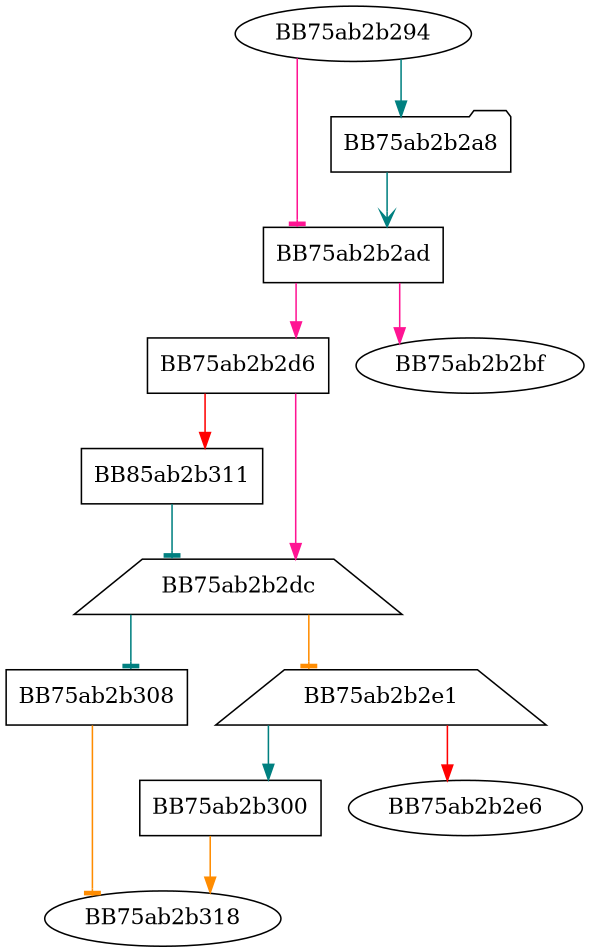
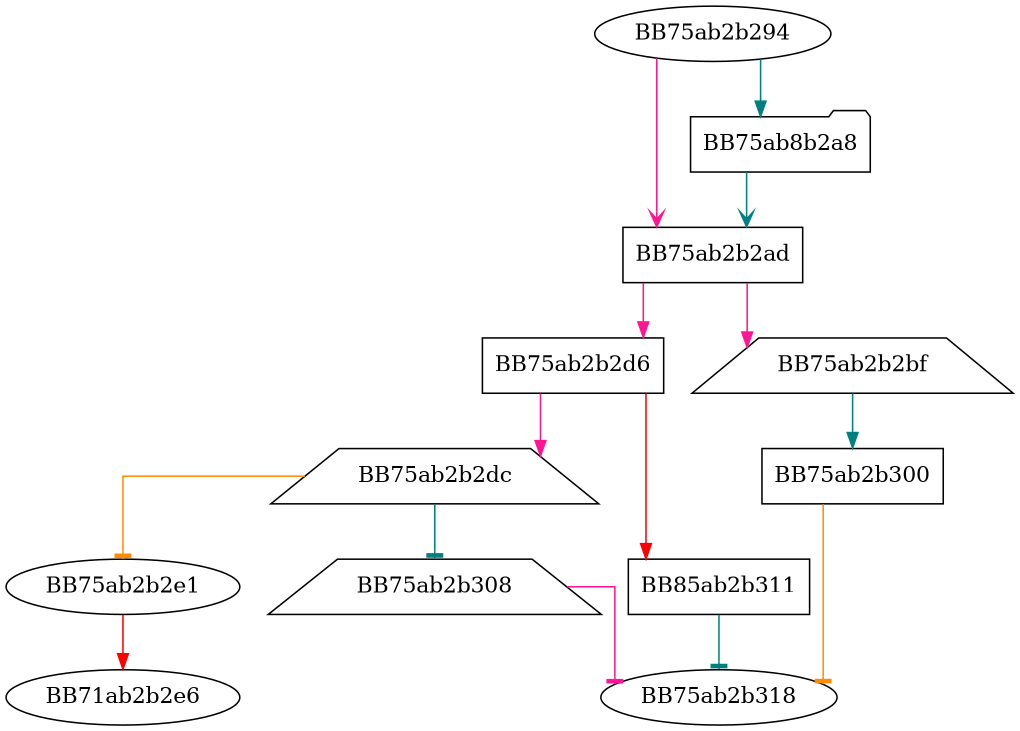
edge "BB75ab2b294" -> "BB75ab2b2ad": arrowhead tee -> vee
node "BB75ab2b2a8": label "BB75ab2b2a8" -> "BB75ab8b2a8"
node "BB75ab2b2bf": shape ellipse -> trapezium
edge "BB85ab2b311" -> "BB75ab2b2dc": now "BB85ab2b311" -> "BB75ab2b318"
node "BB75ab2b308": shape box -> trapezium
node "BB75ab2b2e1": shape trapezium -> ellipse
edge "BB75ab2b2e1" -> "BB75ab2b300": now "BB75ab2b2bf" -> "BB75ab2b300"
edge "BB75ab2b308" -> "BB75ab2b318": color darkorange -> deeppink
node "BB75ab2b2e6": label "BB75ab2b2e6" -> "BB71ab2b2e6"
edge "BB75ab2b300" -> "BB75ab2b318": arrowhead normal -> tee
